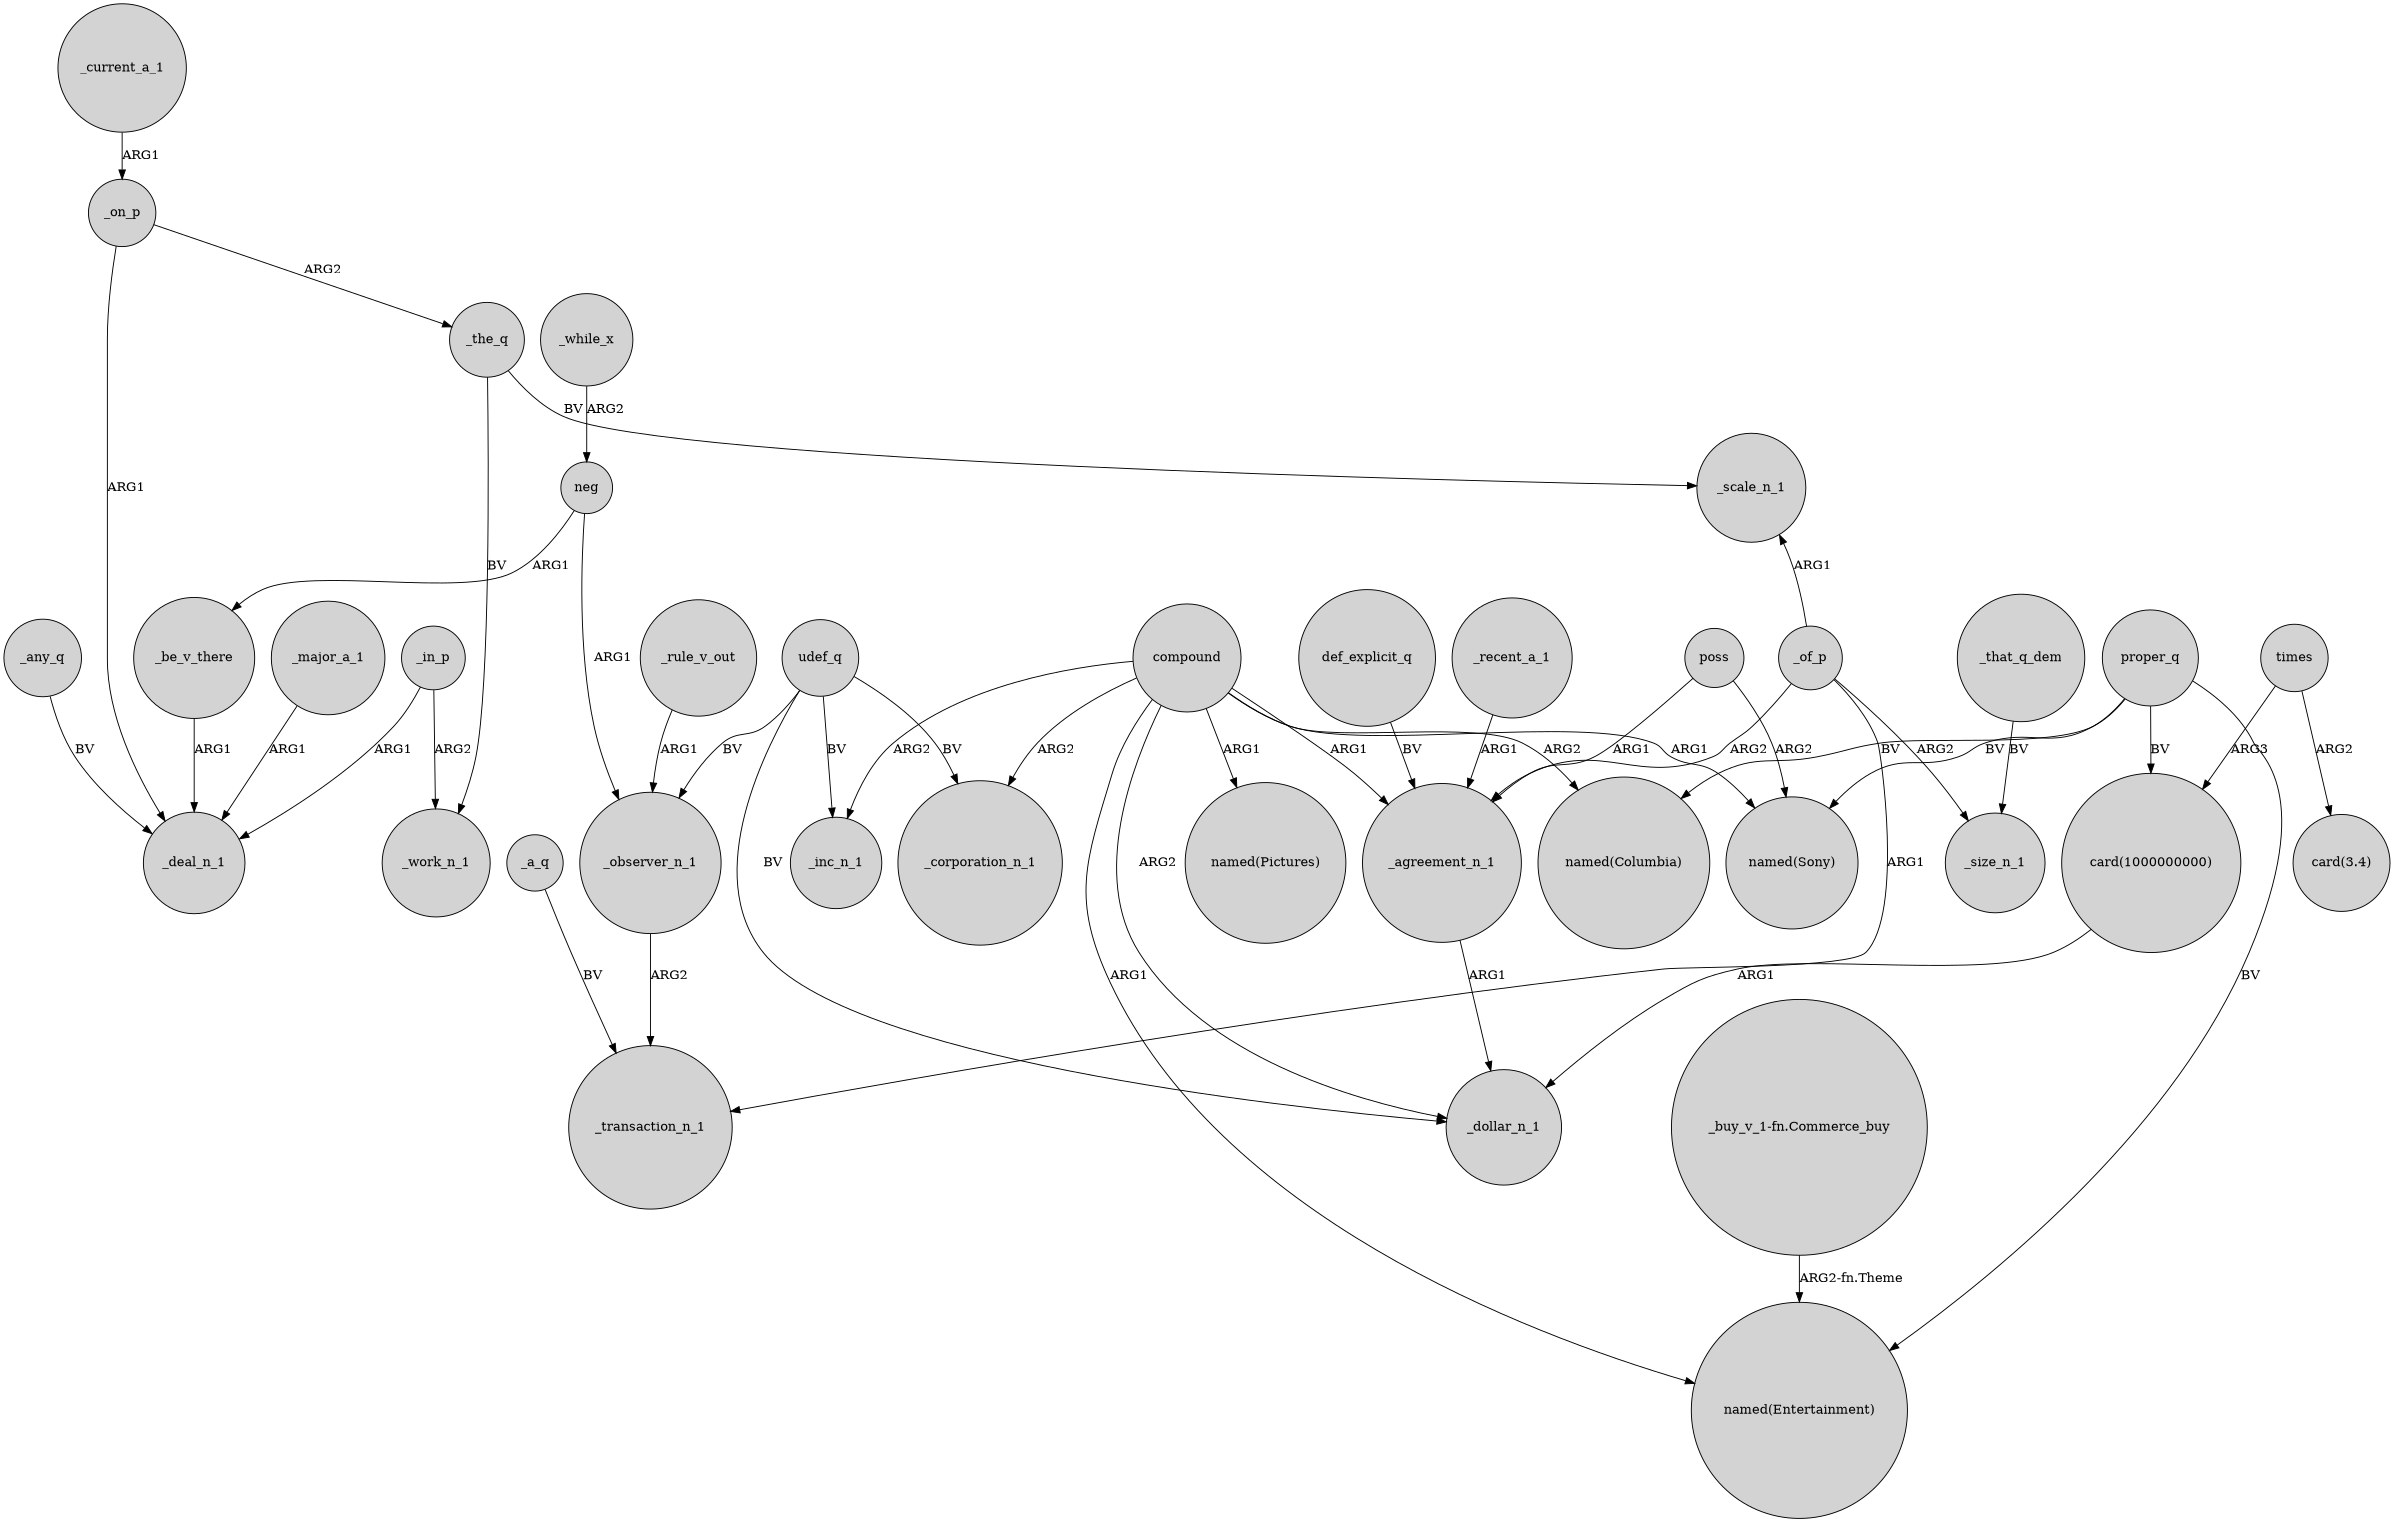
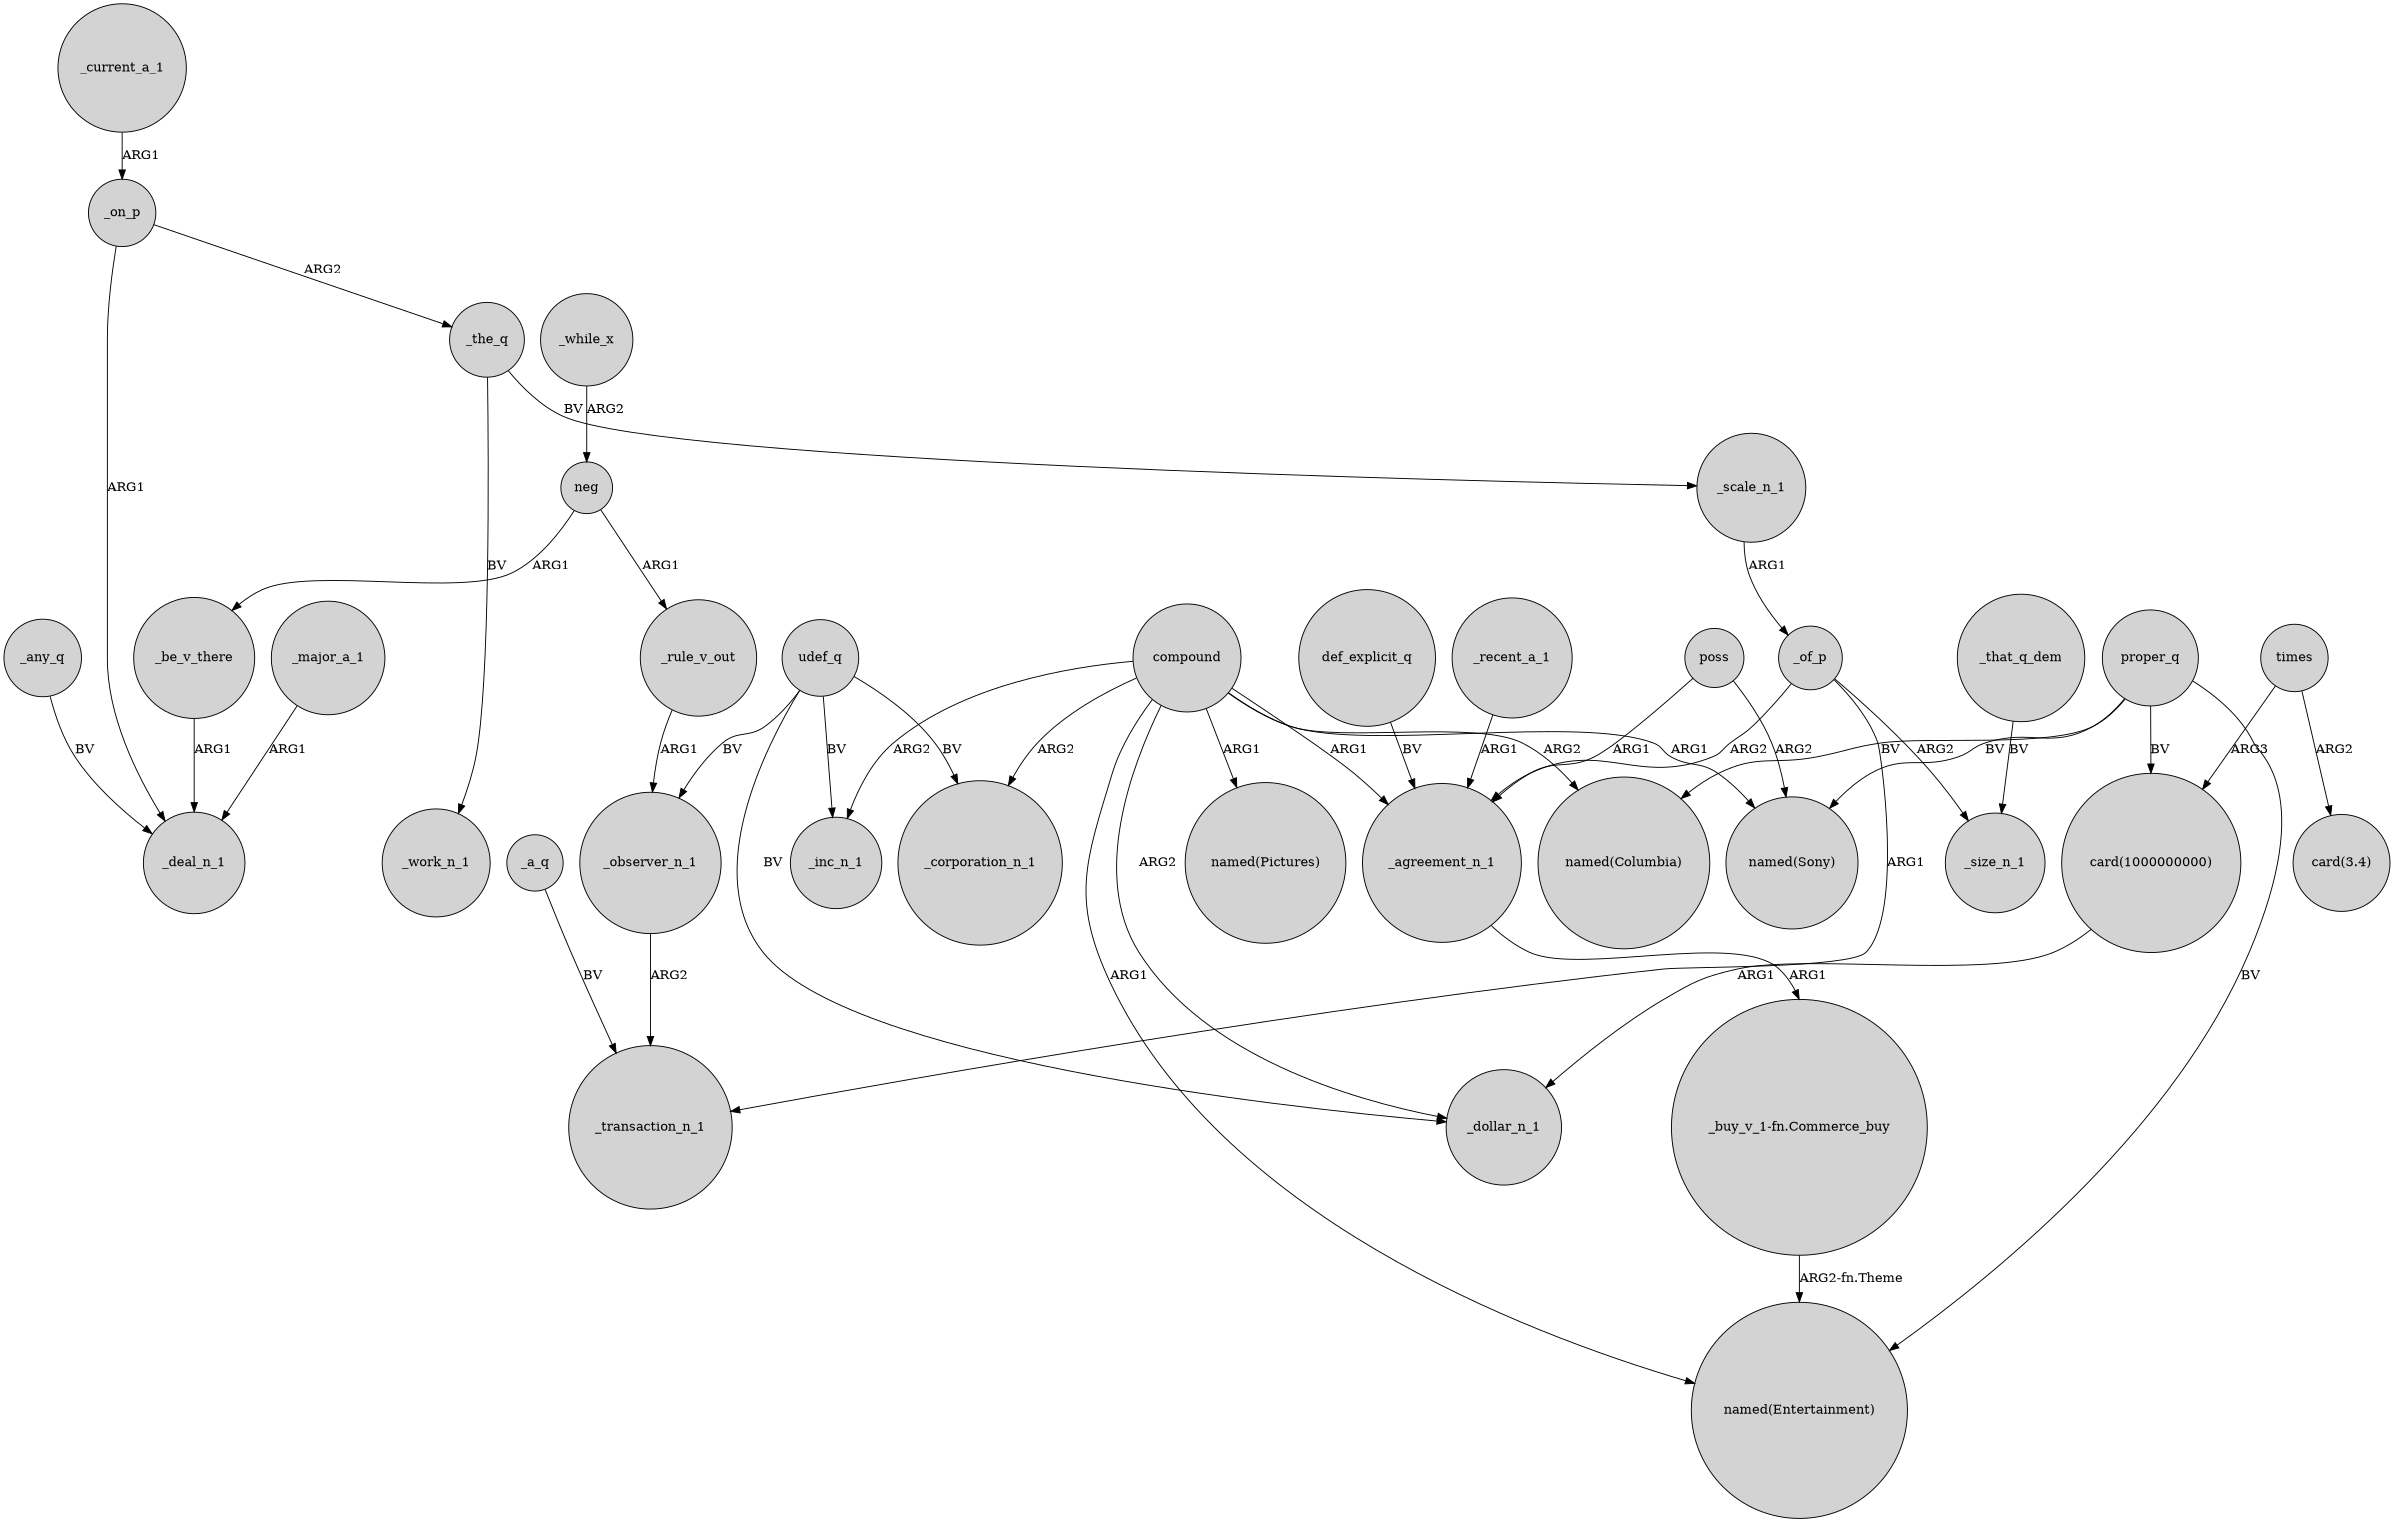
edge "_of_p" -> "_scale_n_1": reversed
edge "neg" -> "_observer_n_1": now "neg" -> "_rule_v_out"
node "_in_p": removed
edge "_agreement_n_1" -> "_dollar_n_1": now "_agreement_n_1" -> "_buy_v_1-fn.Commerce_buy"
